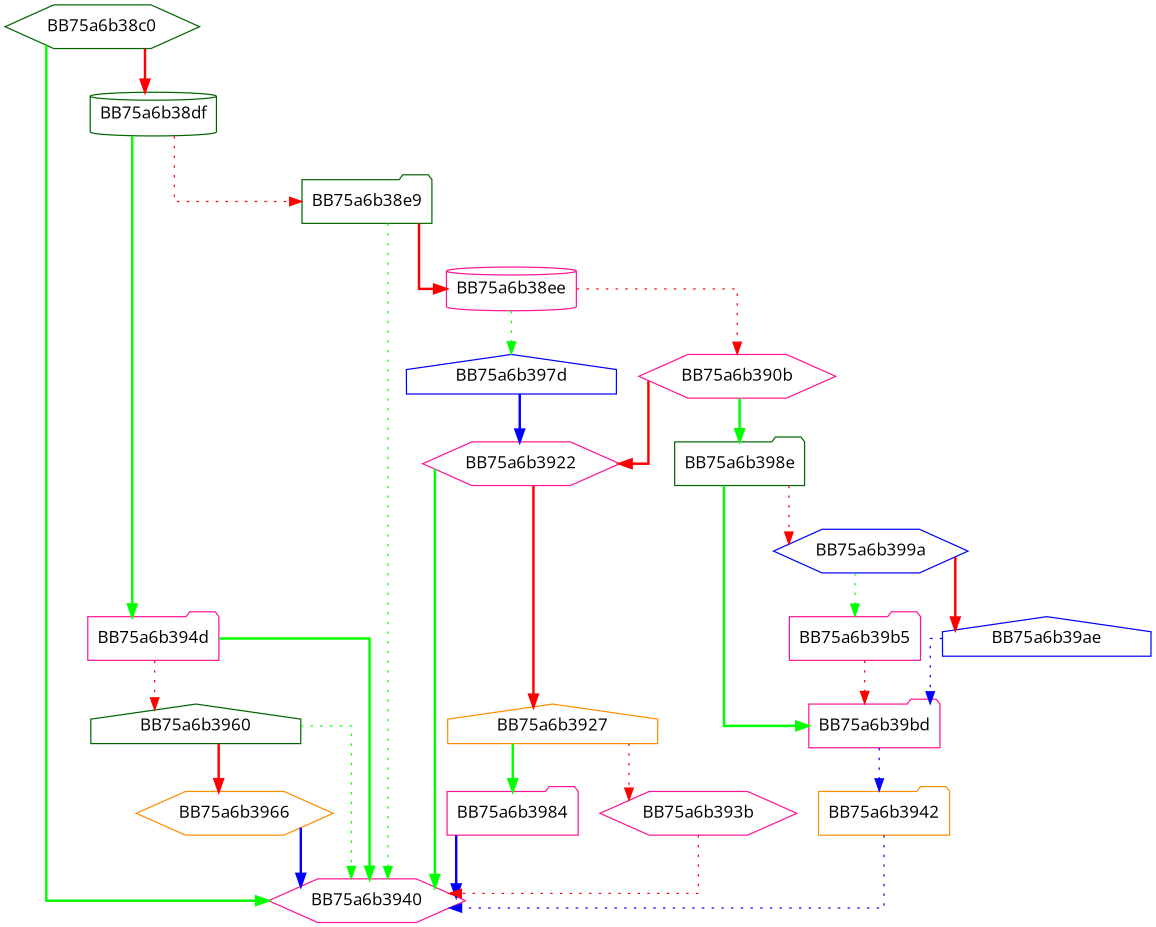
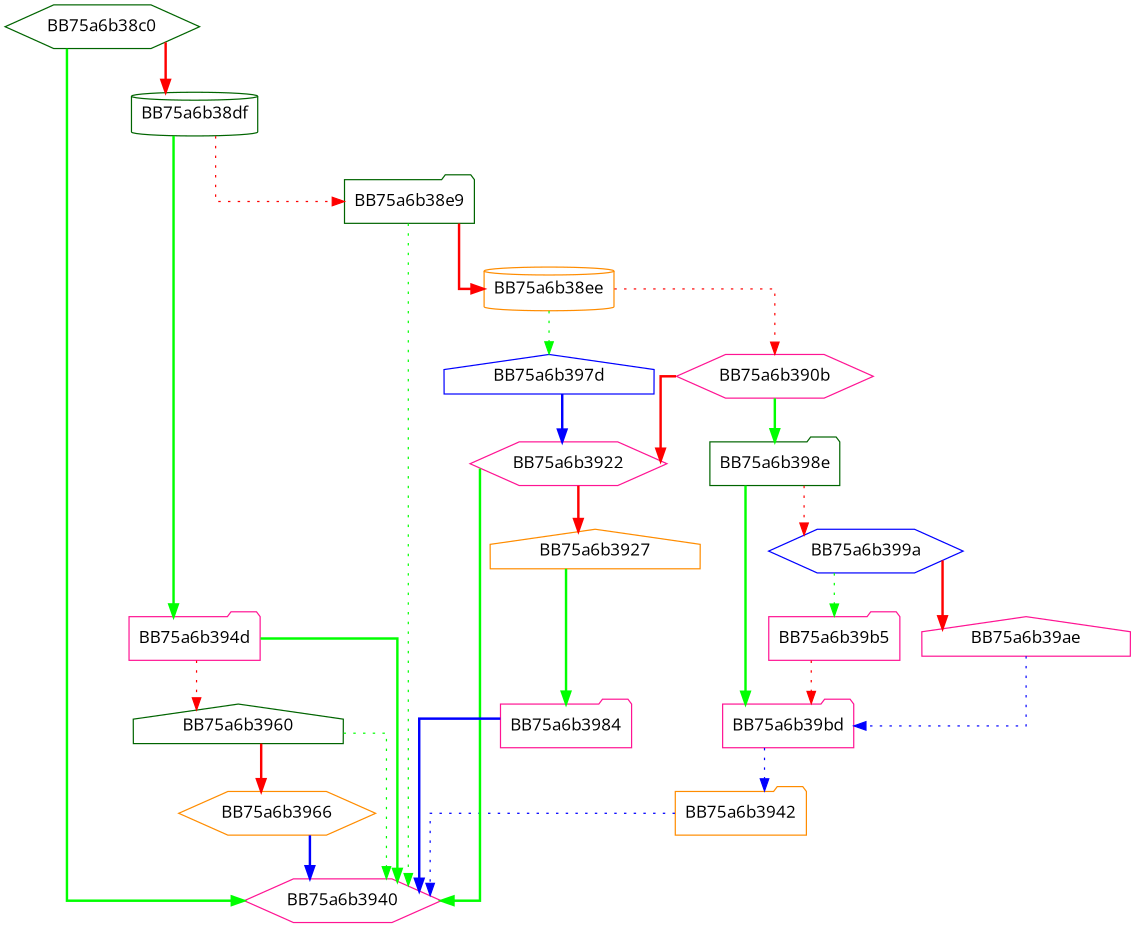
node "BB75a6b38ee": color deeppink -> darkorange
node "BB75a6b39ae": color blue -> deeppink
node "BB75a6b393b": removed
